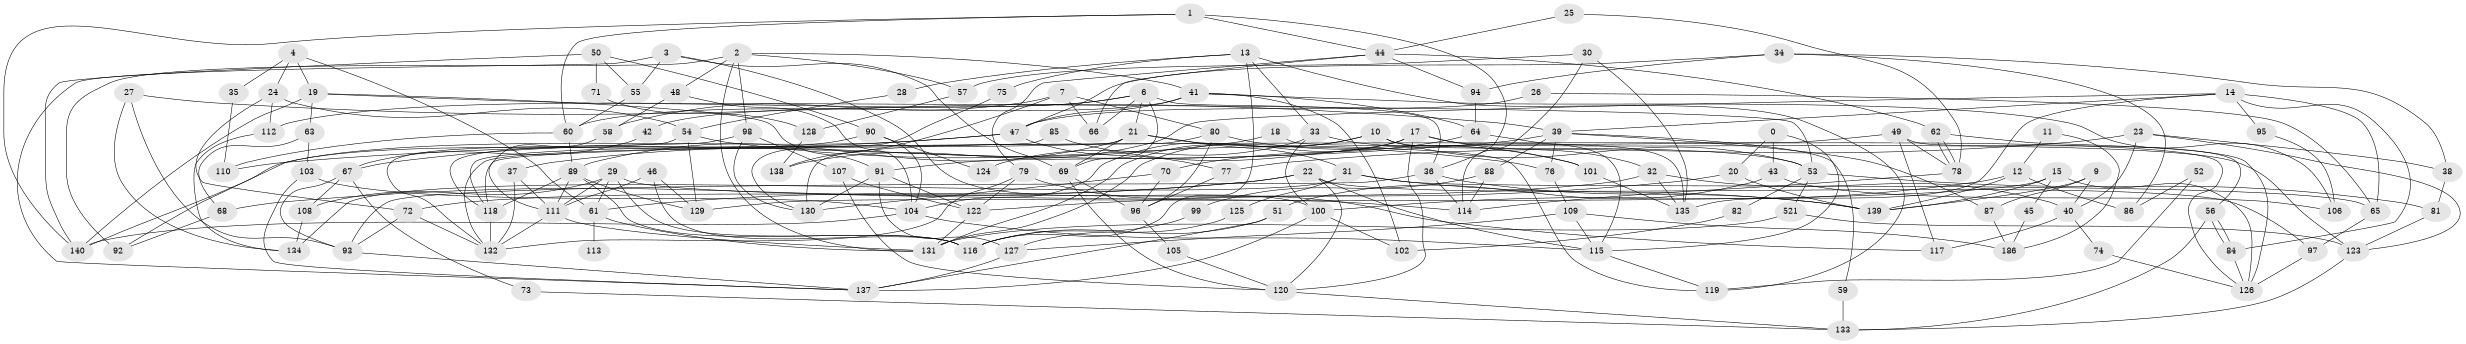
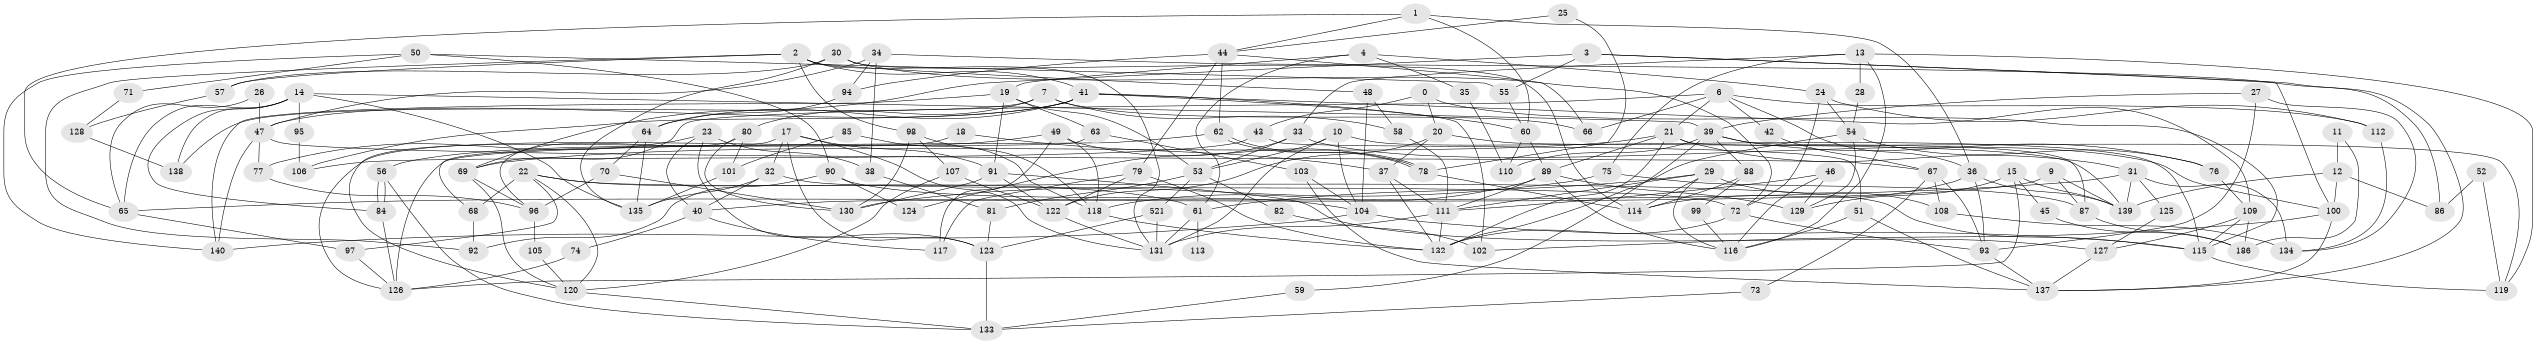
edge "1" -- "140": now "1" -- "65"
edge "30" -- "72": added
edge "41" -- "109": added
edge "20" -- "37": added
edge "75" -- "87": added
